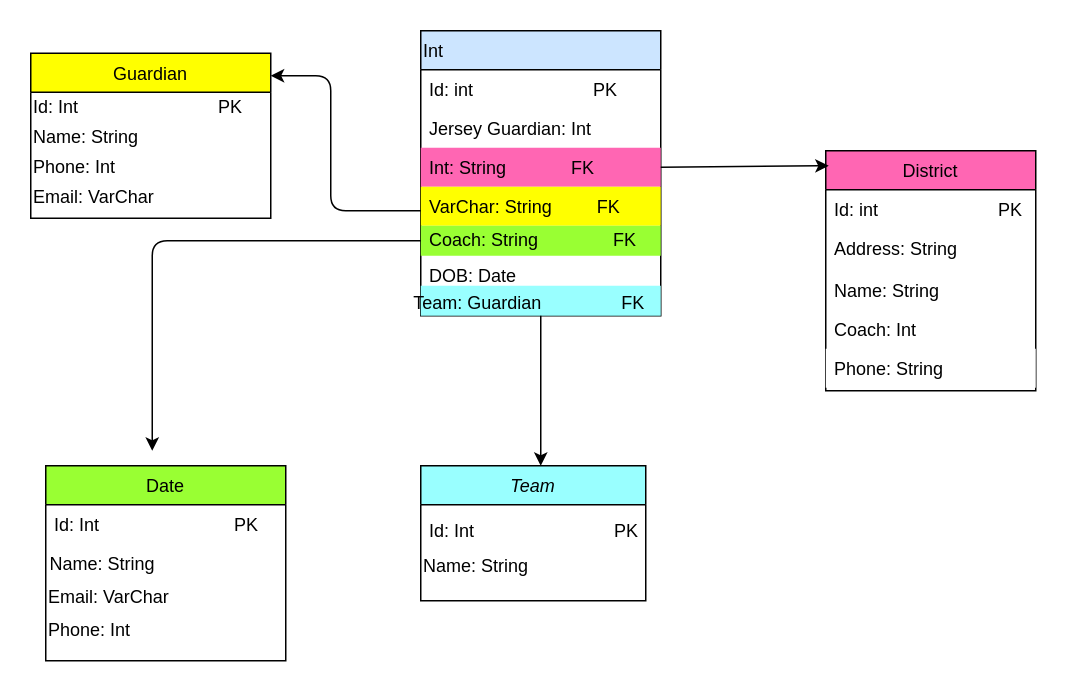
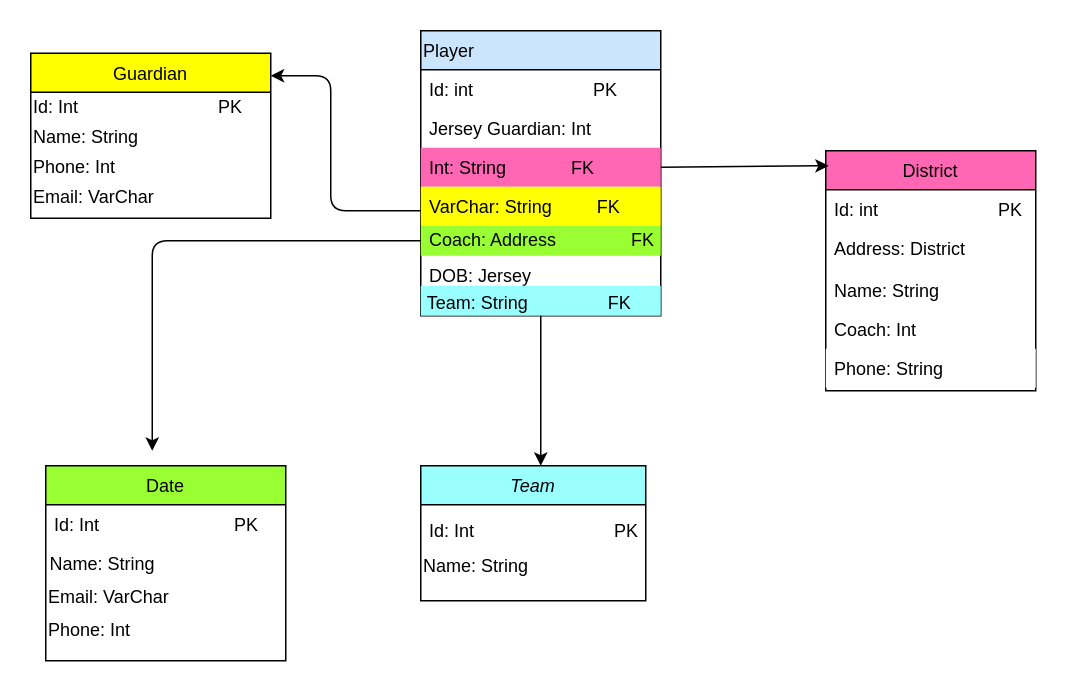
node "Int": label "Int" -> "Player"
node "Coach: String FK": label "Coach: String FK" -> "Coach: Address FK"
node "Address: String": label "Address: String" -> "Address: District"
node "DOB: Date": label "DOB: Date" -> "DOB: Jersey"
node "Team: Guardian FK": label "Team: Guardian FK" -> "Team: String FK"
